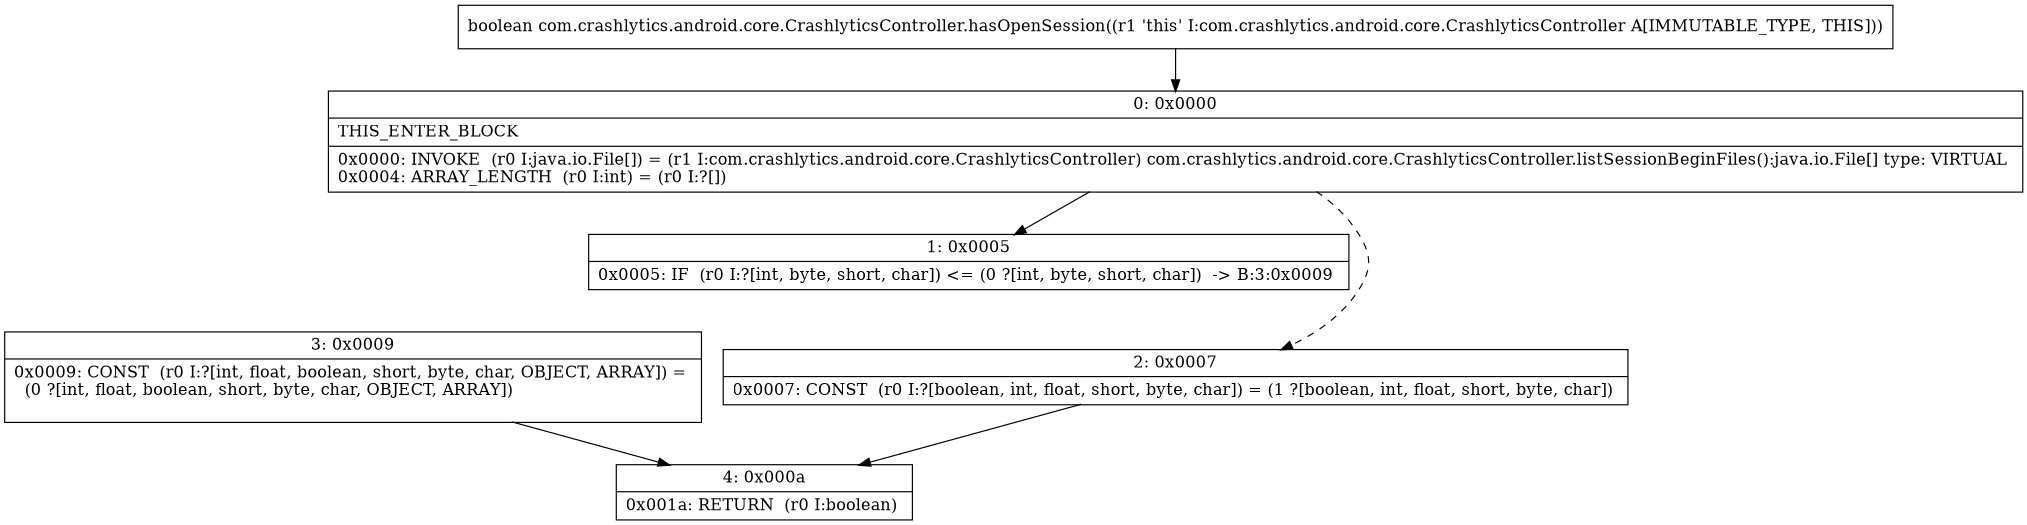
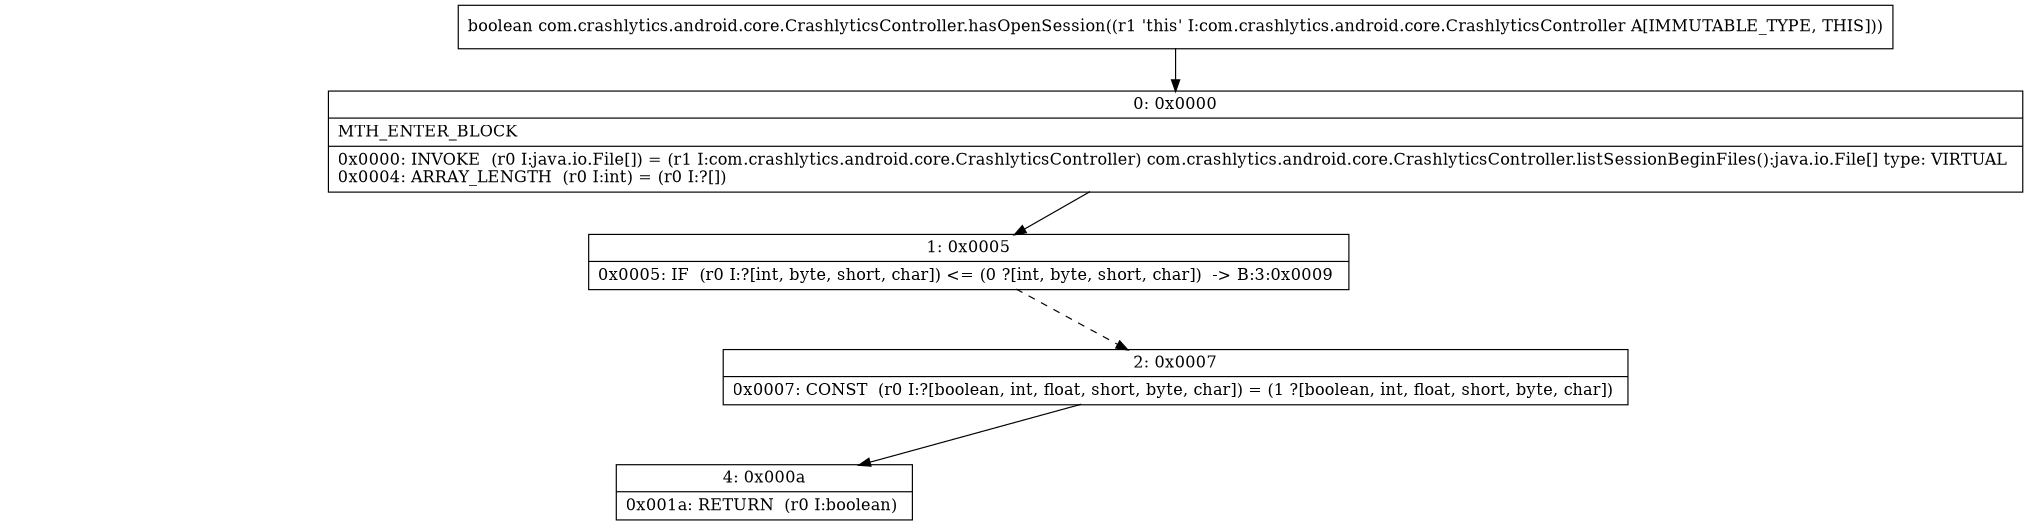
node "0: 0x0000": text "THIS_ENTER_BLOCK" -> "MTH_ENTER_BLOCK"
edge "0: 0x0000" -> "2: 0x0007": now "1: 0x0005" -> "2: 0x0007"
node "3: 0x0009": removed
